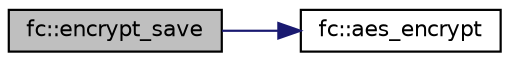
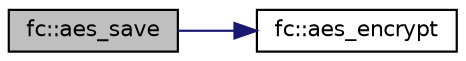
node "fc::encrypt_save": label "fc::encrypt_save" -> "fc::aes_save"
